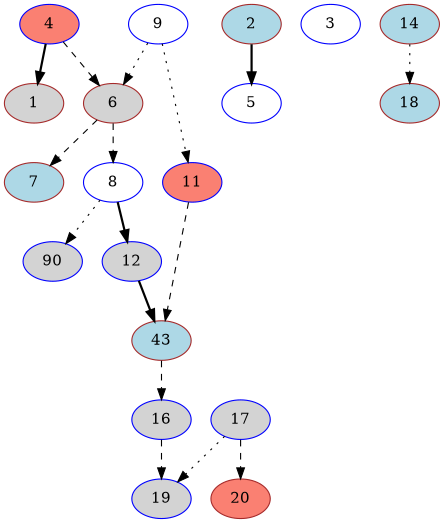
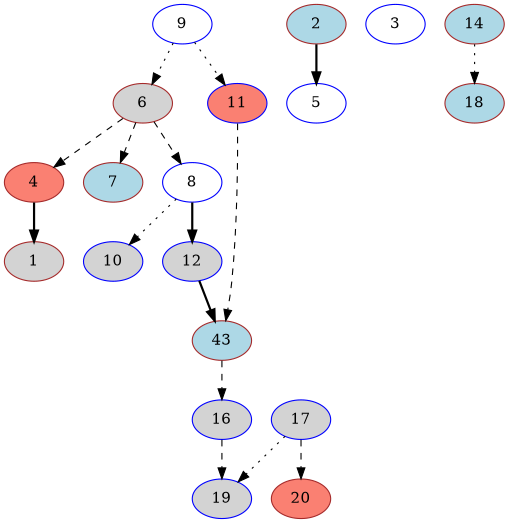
node "4": color blue -> brown
edge "4" -> "6": reversed
node "90": label "90" -> "10"
